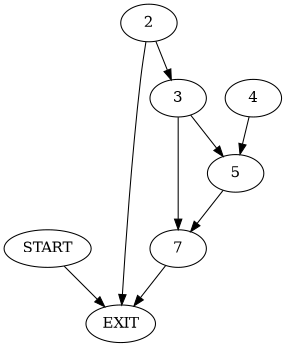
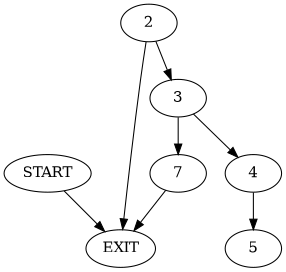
edge "3" -> "5": now "3" -> "4"
edge "5" -> "7": removed
